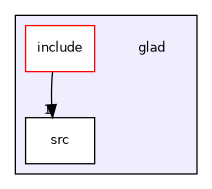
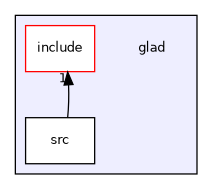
edge "include" -> "src": reversed
